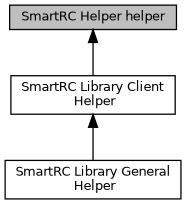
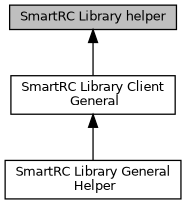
node "SmartRC Helper helper": label "SmartRC Helper helper" -> "SmartRC Library helper"
node "SmartRC Library Client Helper": label "SmartRC Library Client Helper" -> "SmartRC Library Client General"
